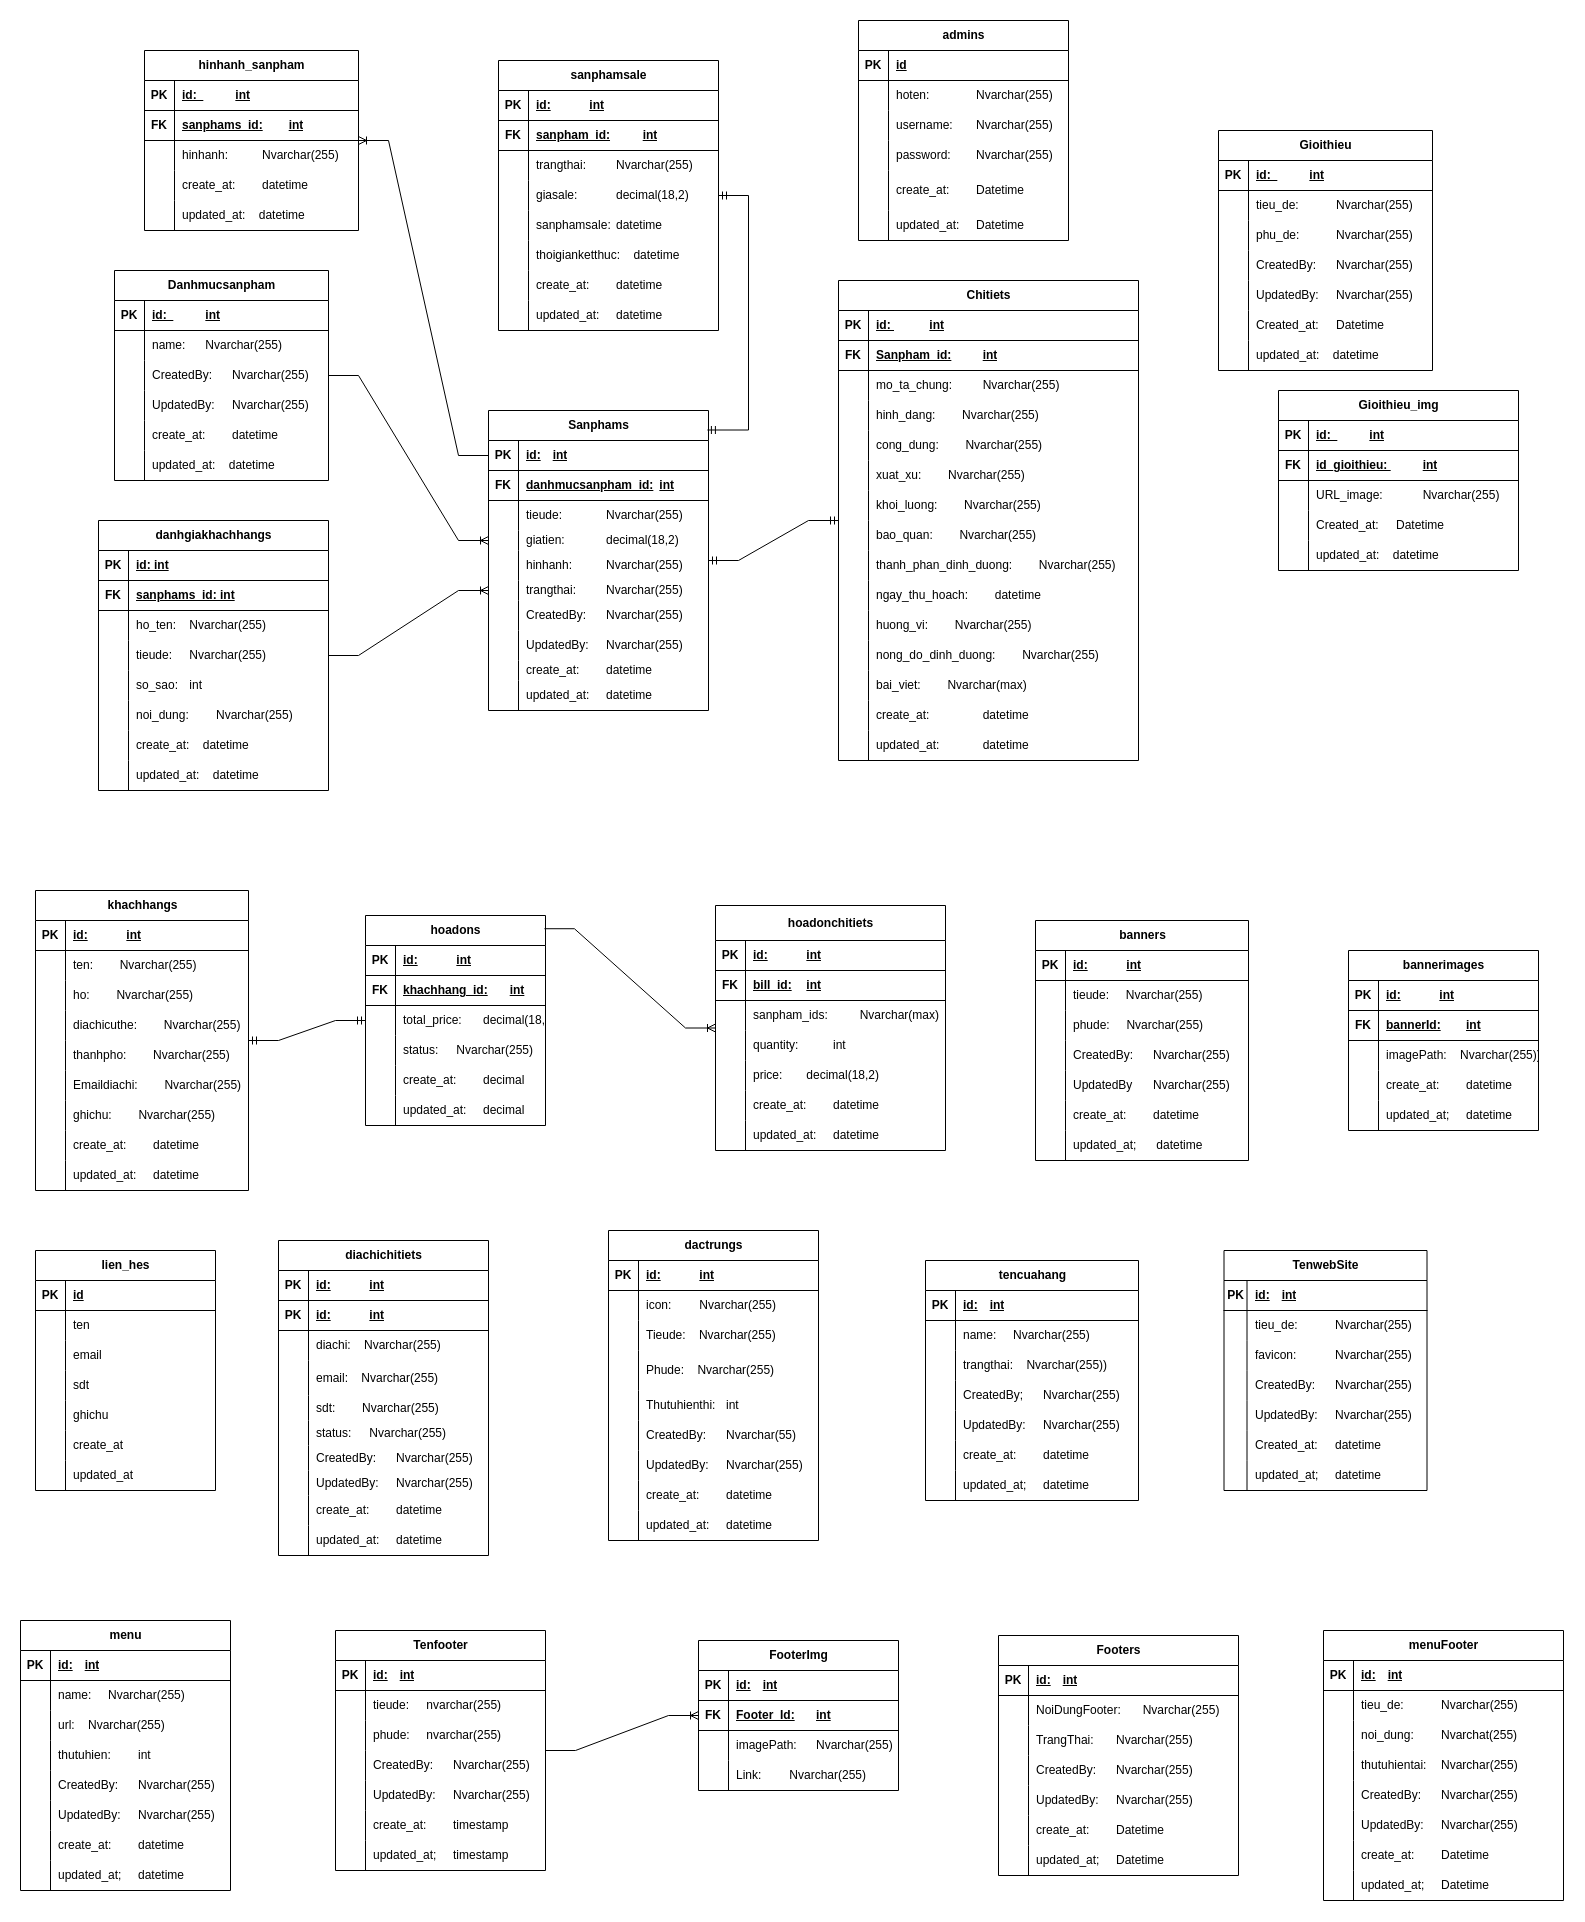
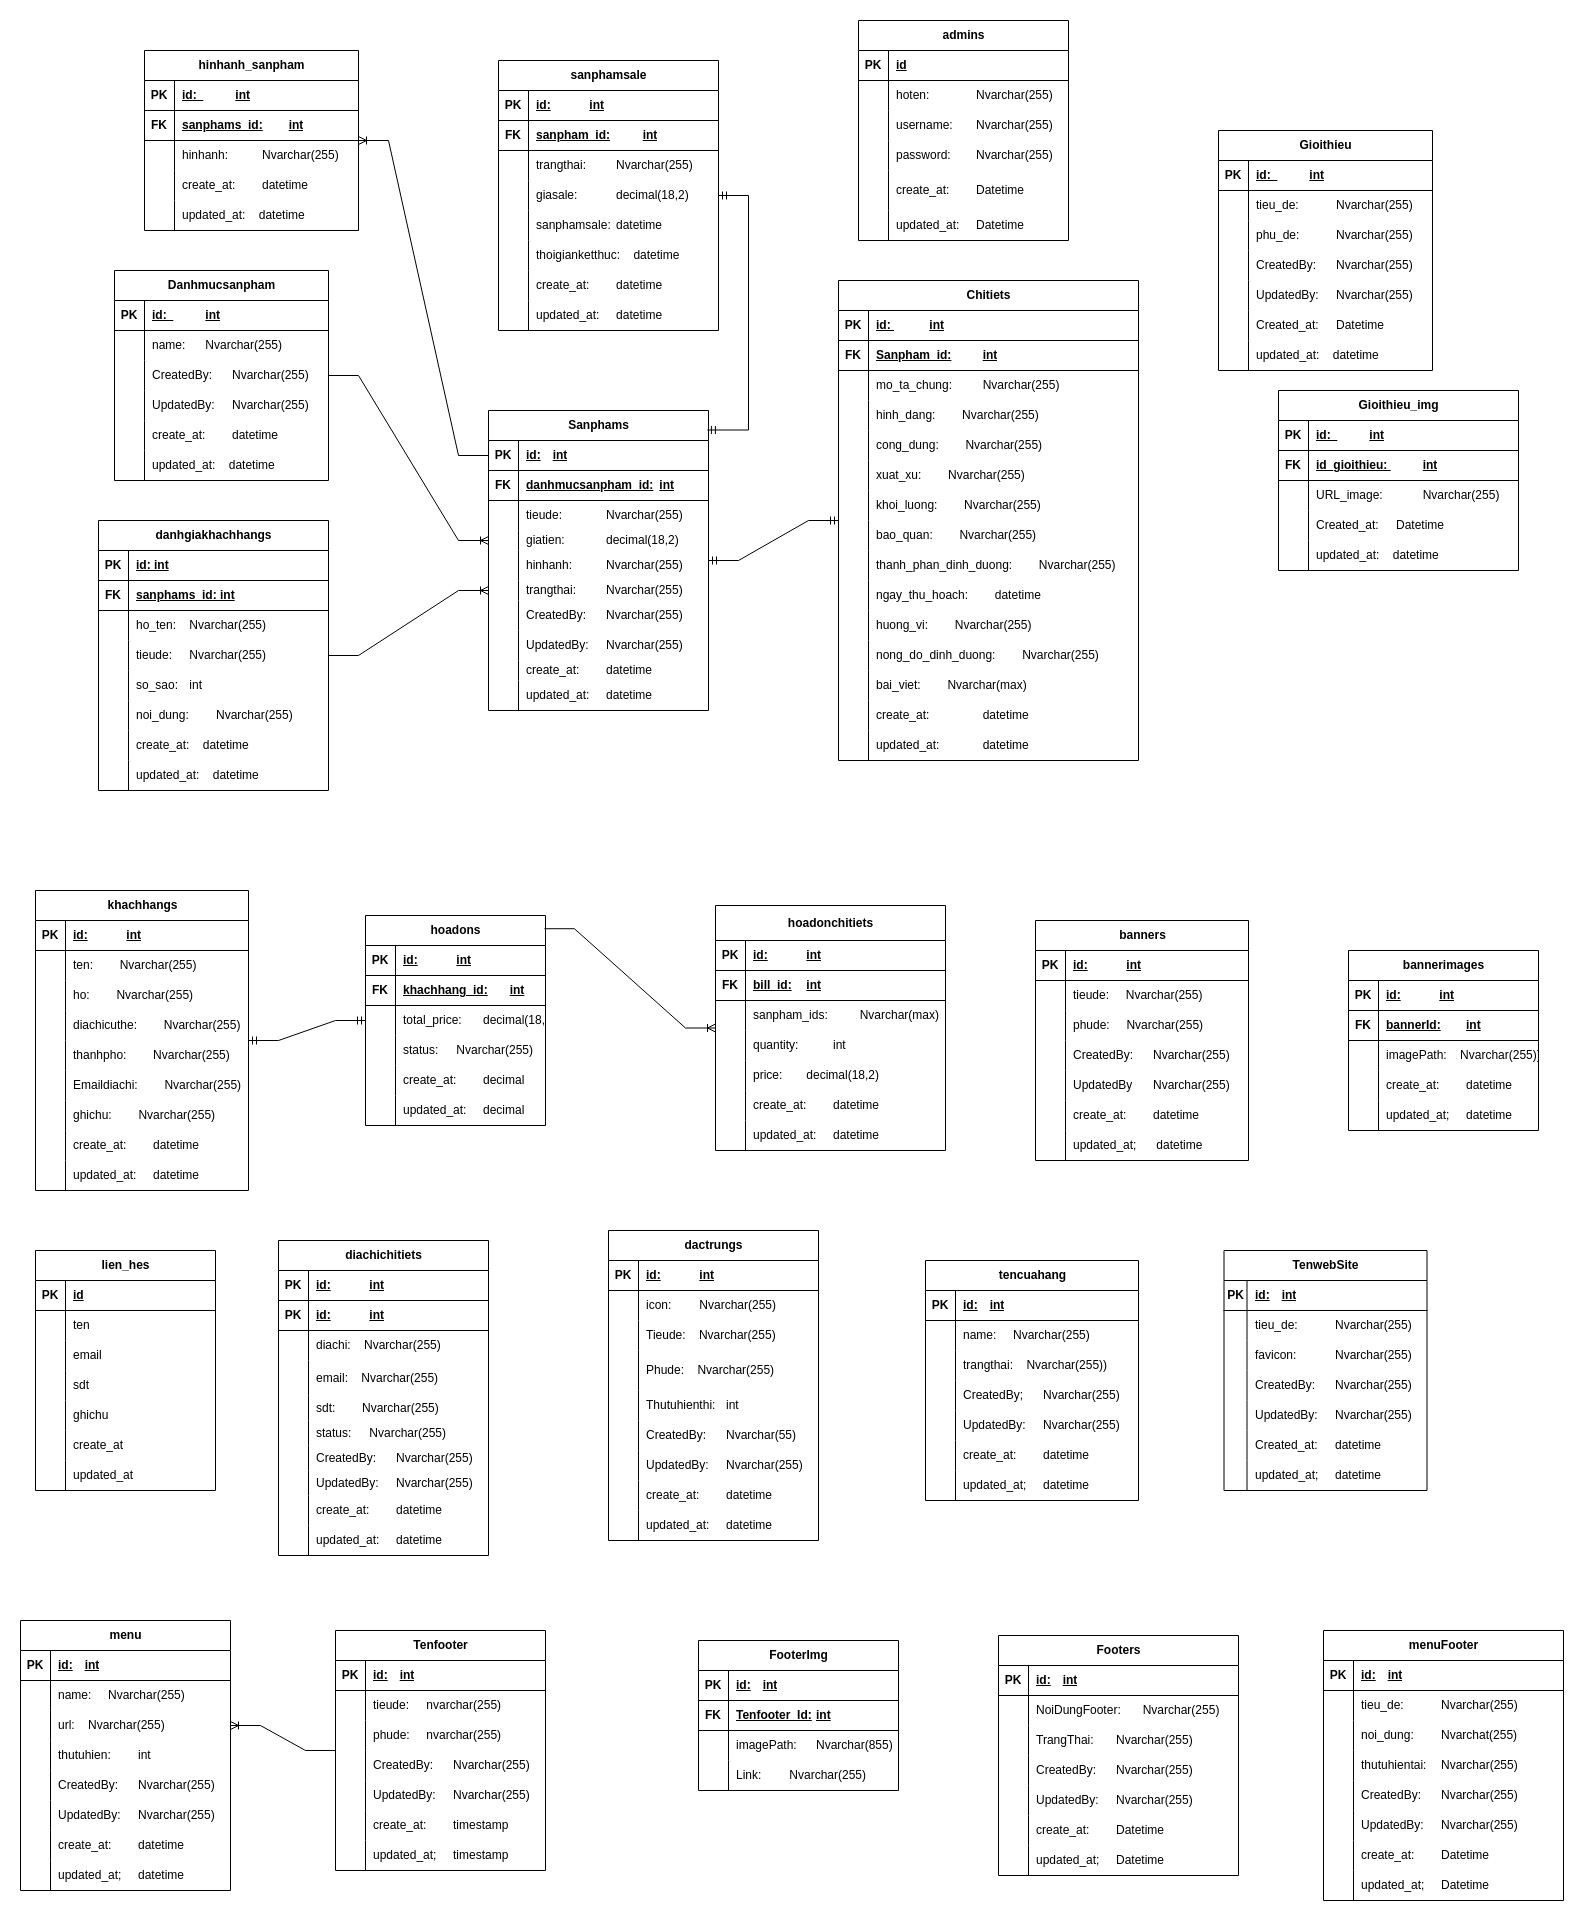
node "Footer_Id: int": label "Footer_Id: int" -> "Tenfooter_Id: int"
edge "Tenfooter" -> "FooterImg": now "Tenfooter" -> "url: Nvarchar(255)"
node "imagePath: Nvarchar(255)": label "imagePath: Nvarchar(255)" -> "imagePath: Nvarchar(855)"
